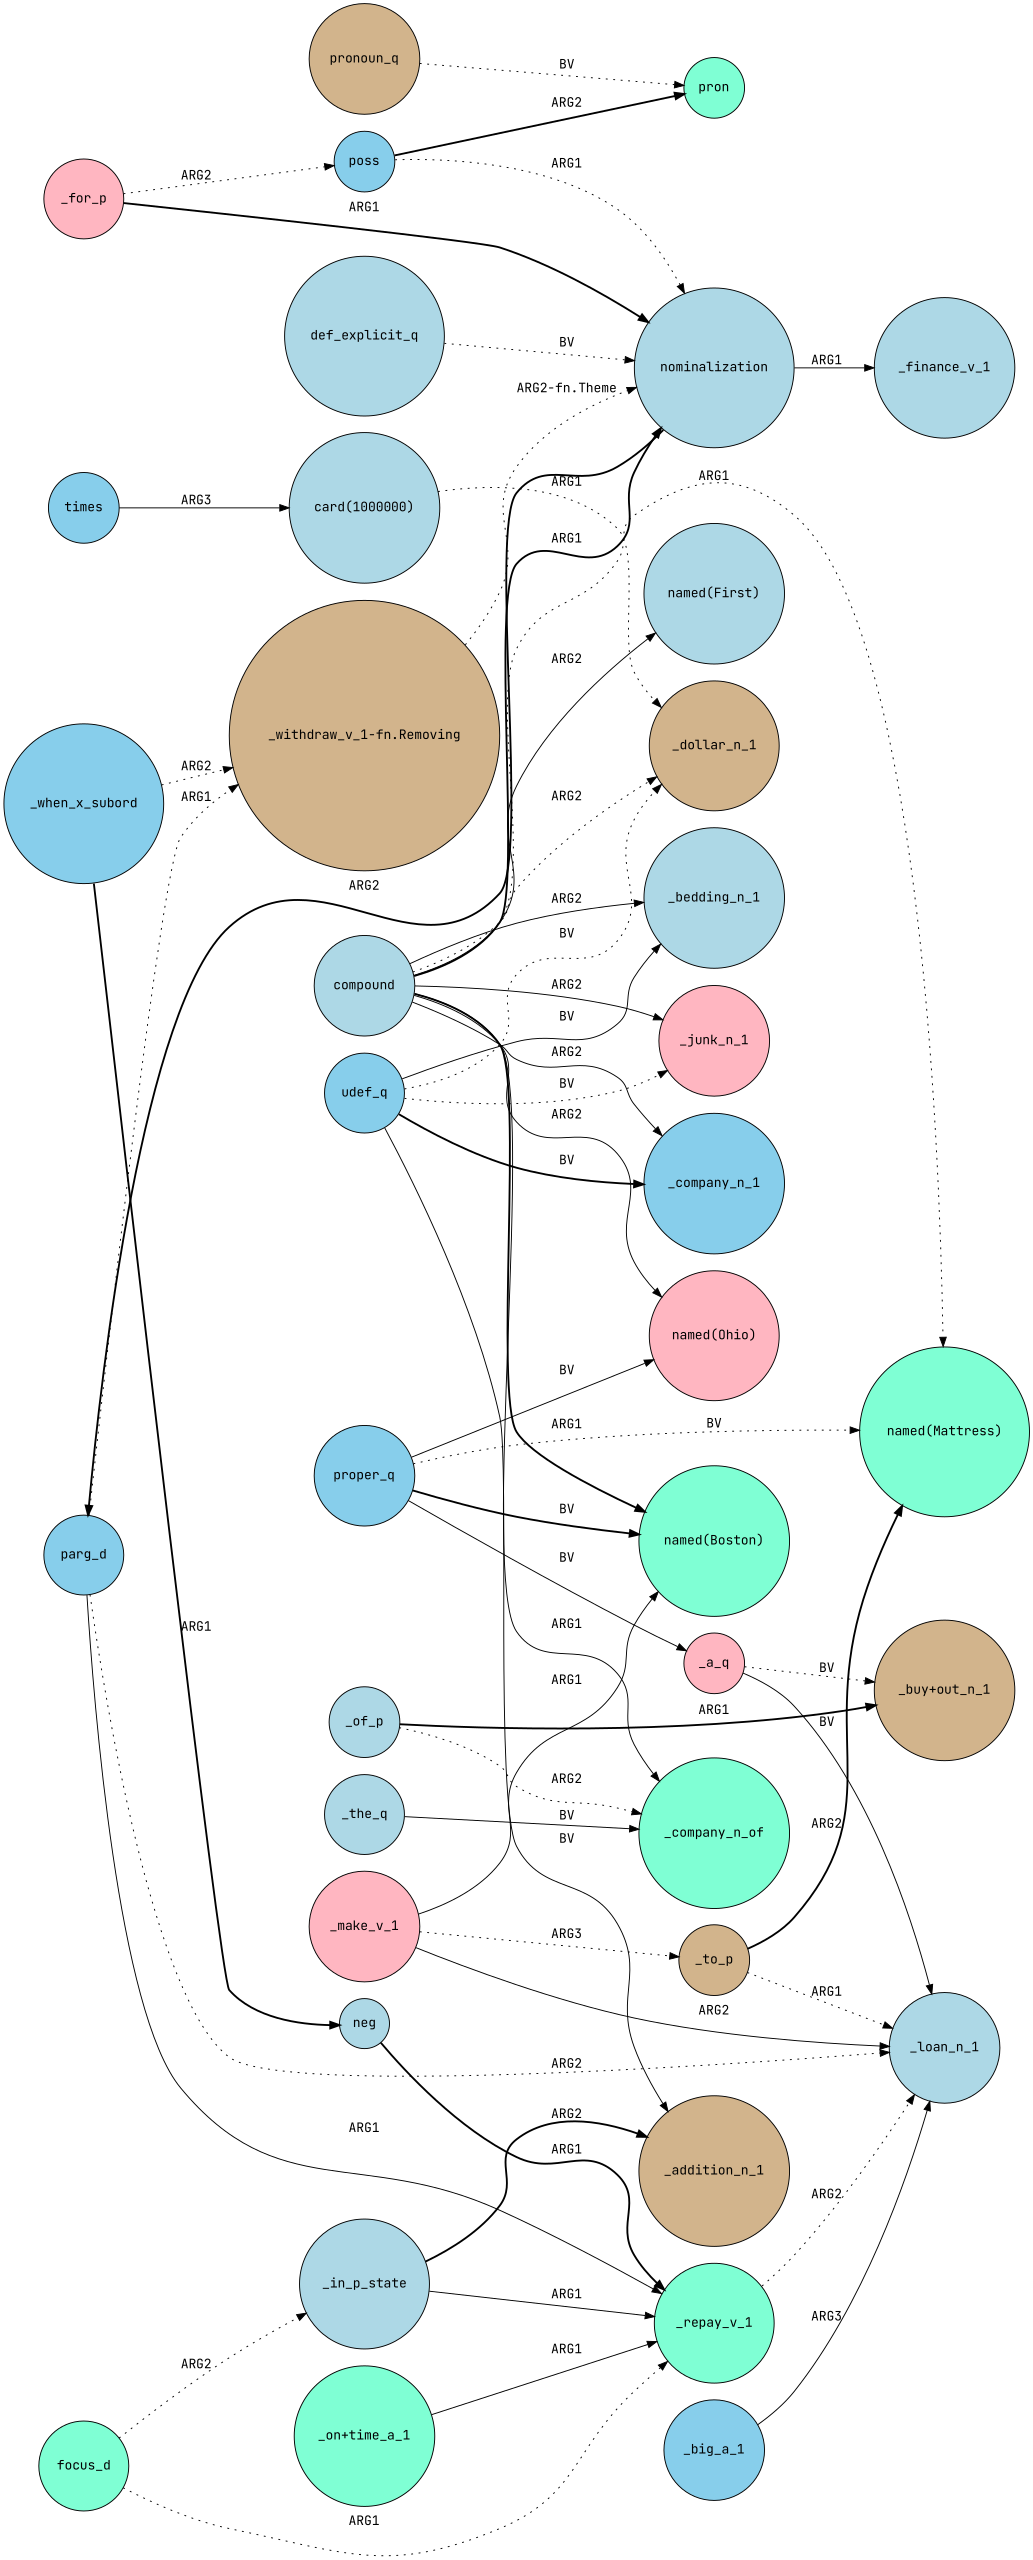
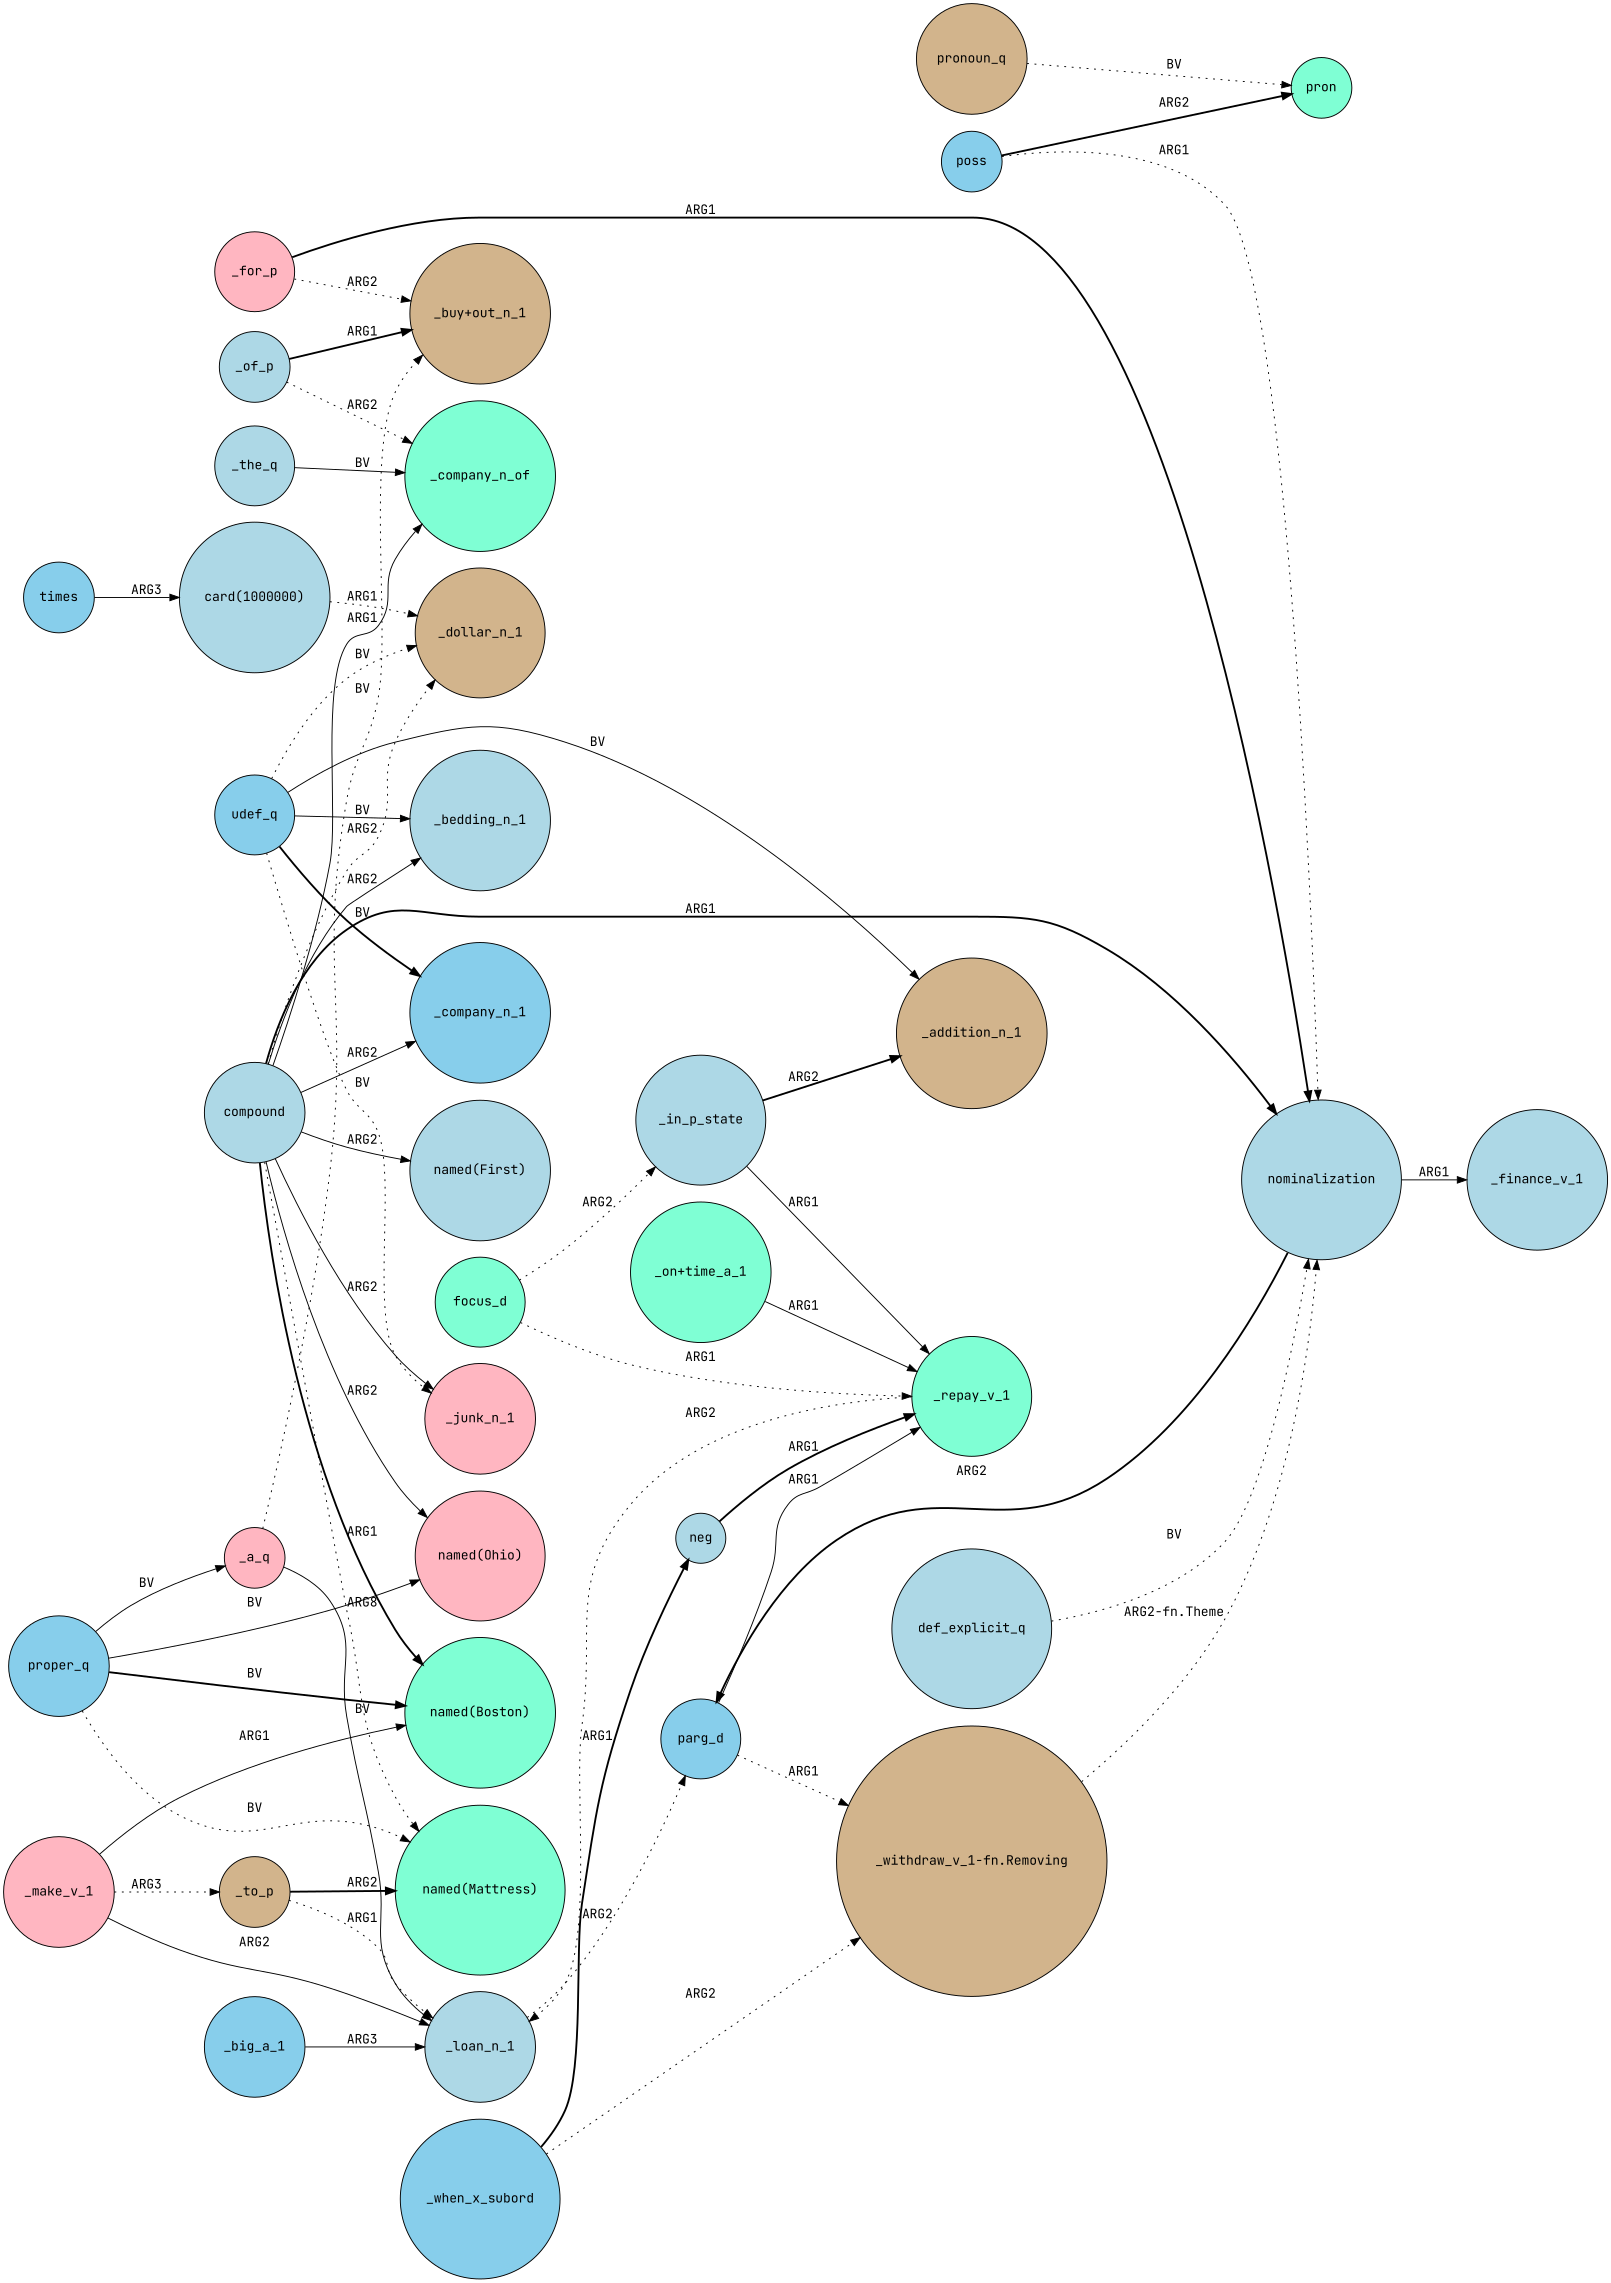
edge "_for_p" -> "poss": now "_for_p" -> "_buy+out_n_1"
edge "compound" -> "named(Mattress)": label "ARG1" -> "ARG8"
edge "parg_d" -> "_loan_n_1": reversed
